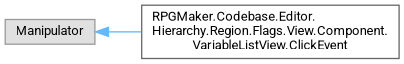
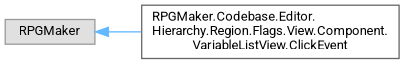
node "Manipulator": label "Manipulator" -> "RPGMaker"
